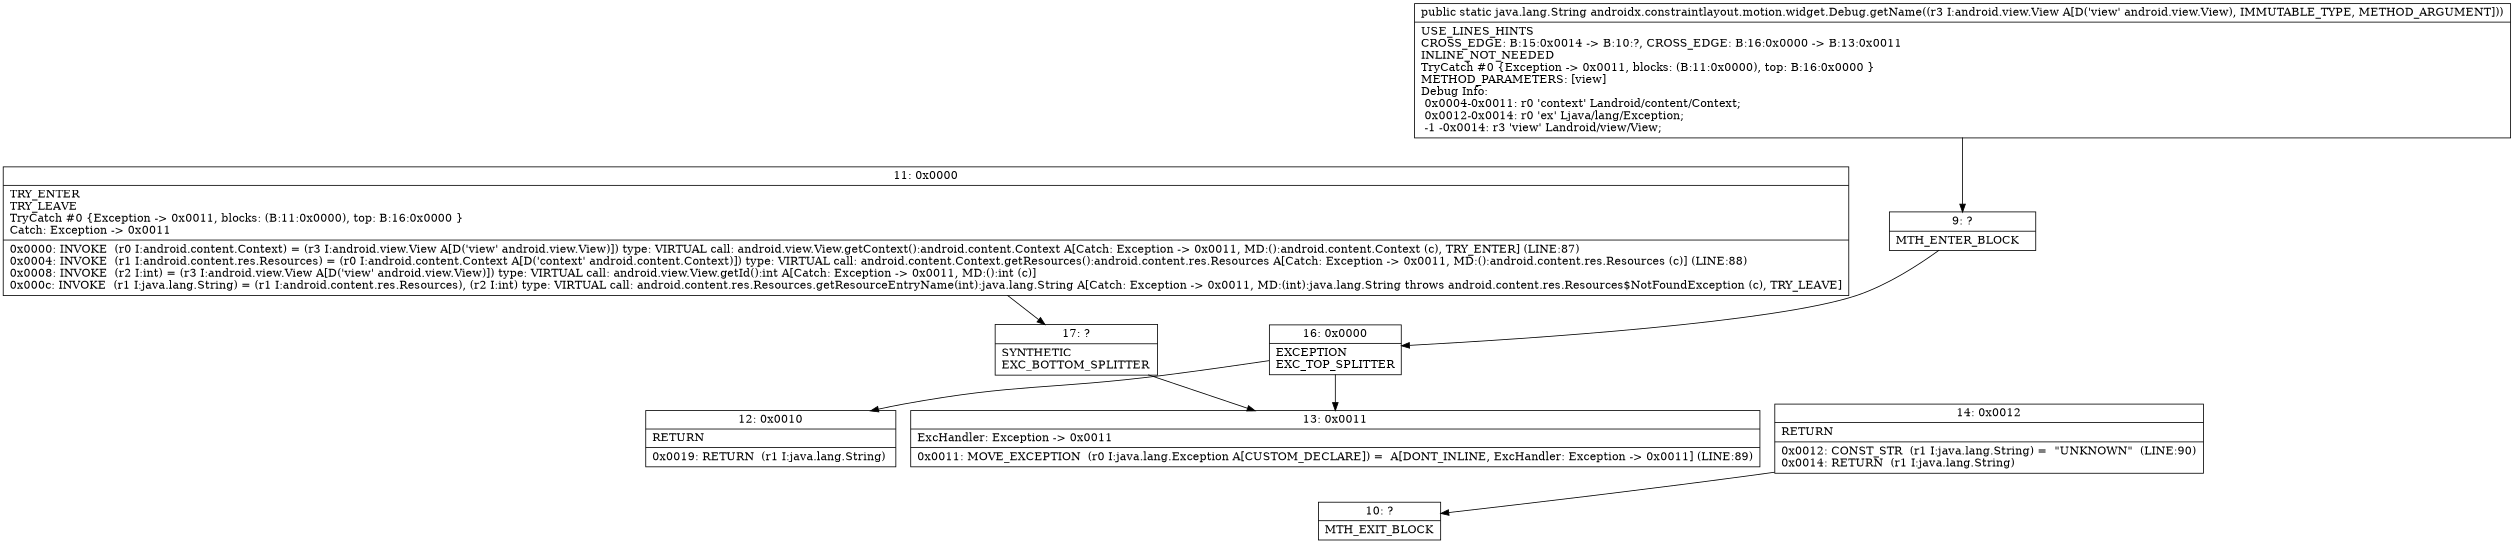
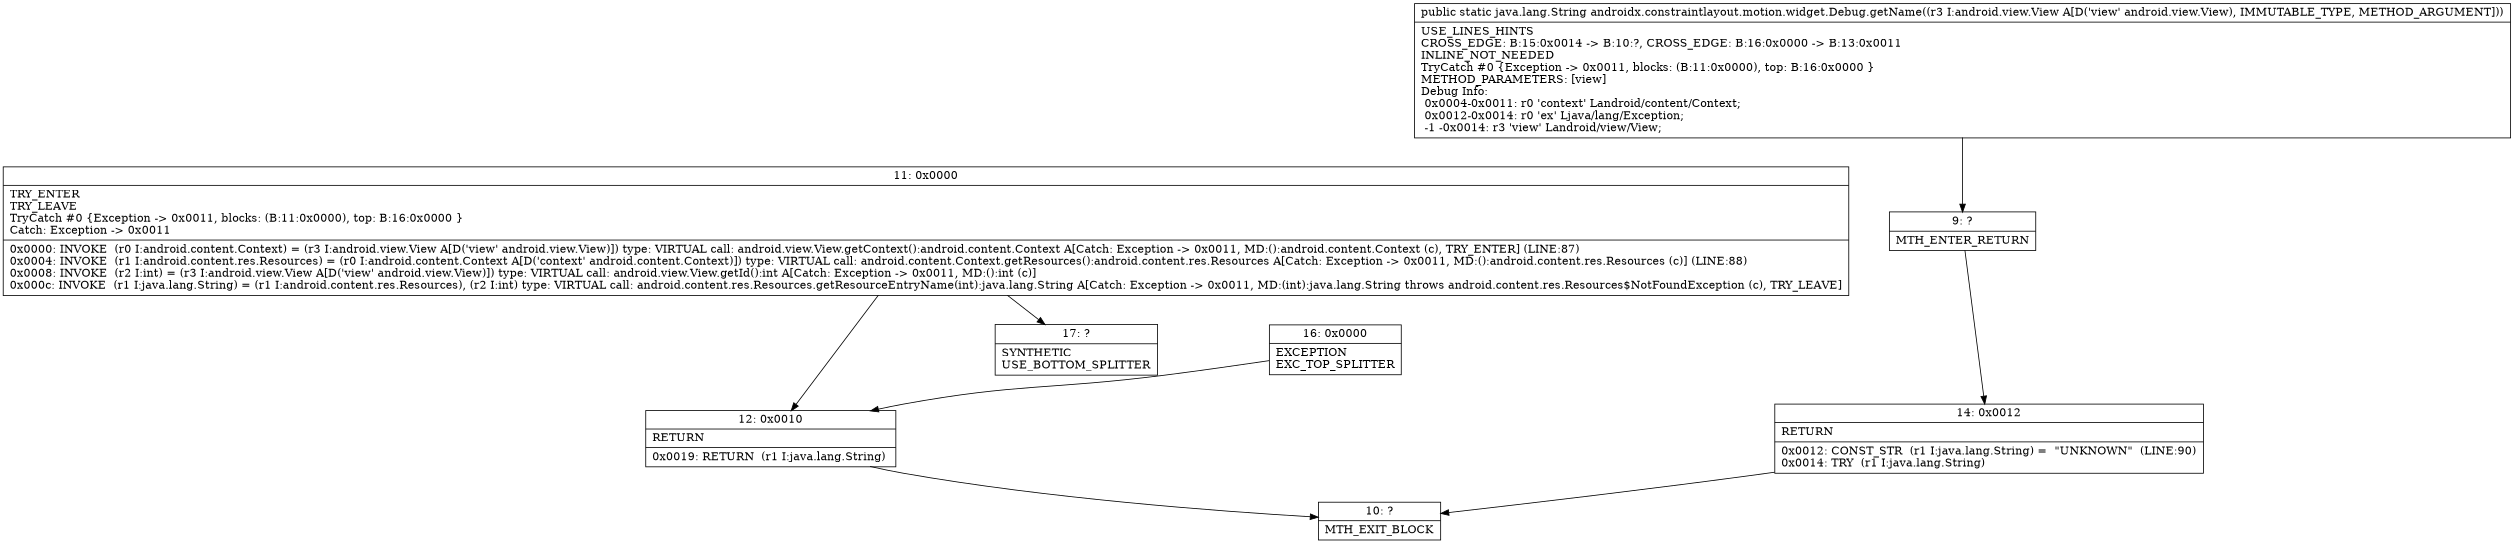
node "9: ?": text "MTH_ENTER_BLOCK" -> "MTH_ENTER_RETURN"
edge "9: ?" -> "16: 0x0000": now "9: ?" -> "14: 0x0012"
edge "11: 0x0000" -> "12: 0x0010": added
node "17: ?": text "EXC_BOTTOM_SPLITTER" -> "USE_BOTTOM_SPLITTER"
node "13: 0x0011": removed
node "14: 0x0012": text "0x0014: RETURN  (r1 I:java.lang.String)" -> "0x0014: TRY  (r1 I:java.lang.String)"
edge "12: 0x0010" -> "10: ?": added
